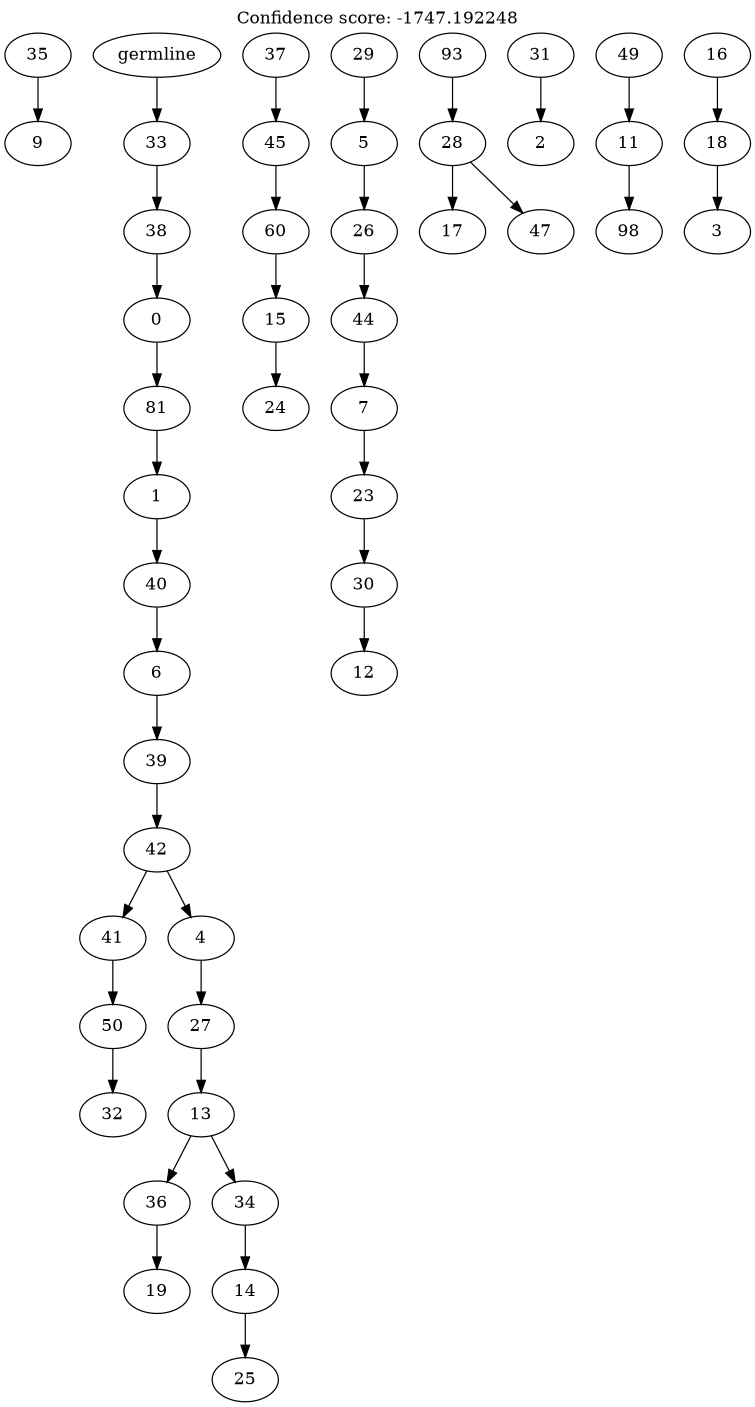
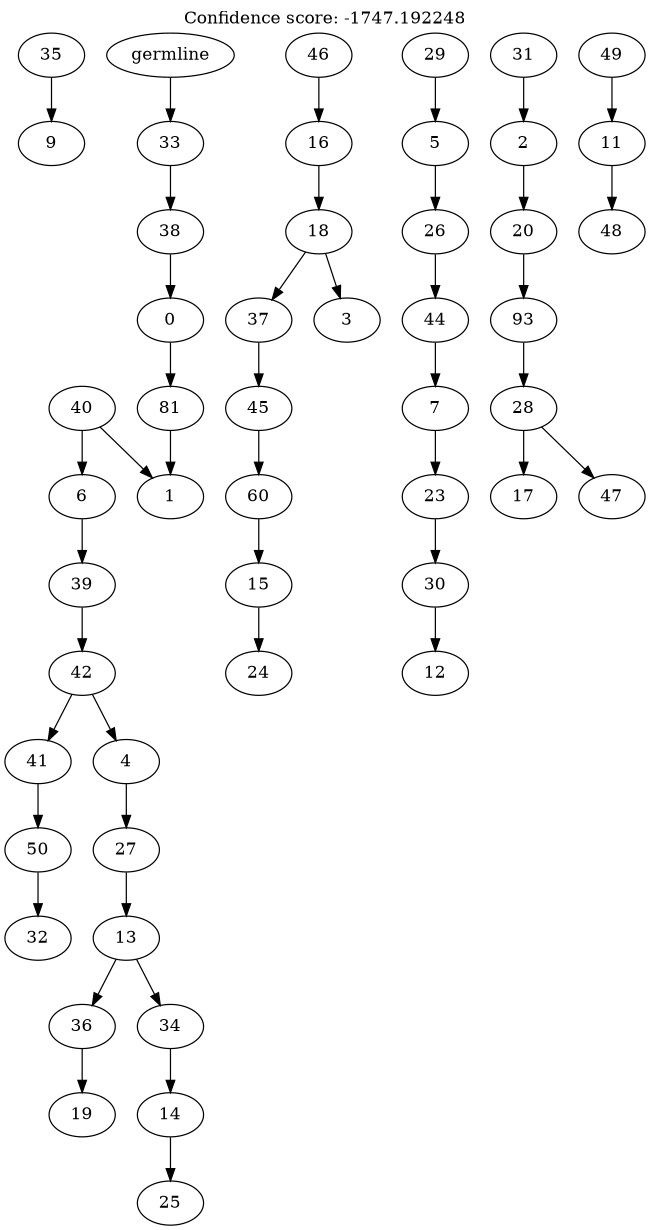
node "46": added
node "20": added
node "98": label "98" -> "48"
edge "18" -> "37": added
edge "1" -> "40": reversed
